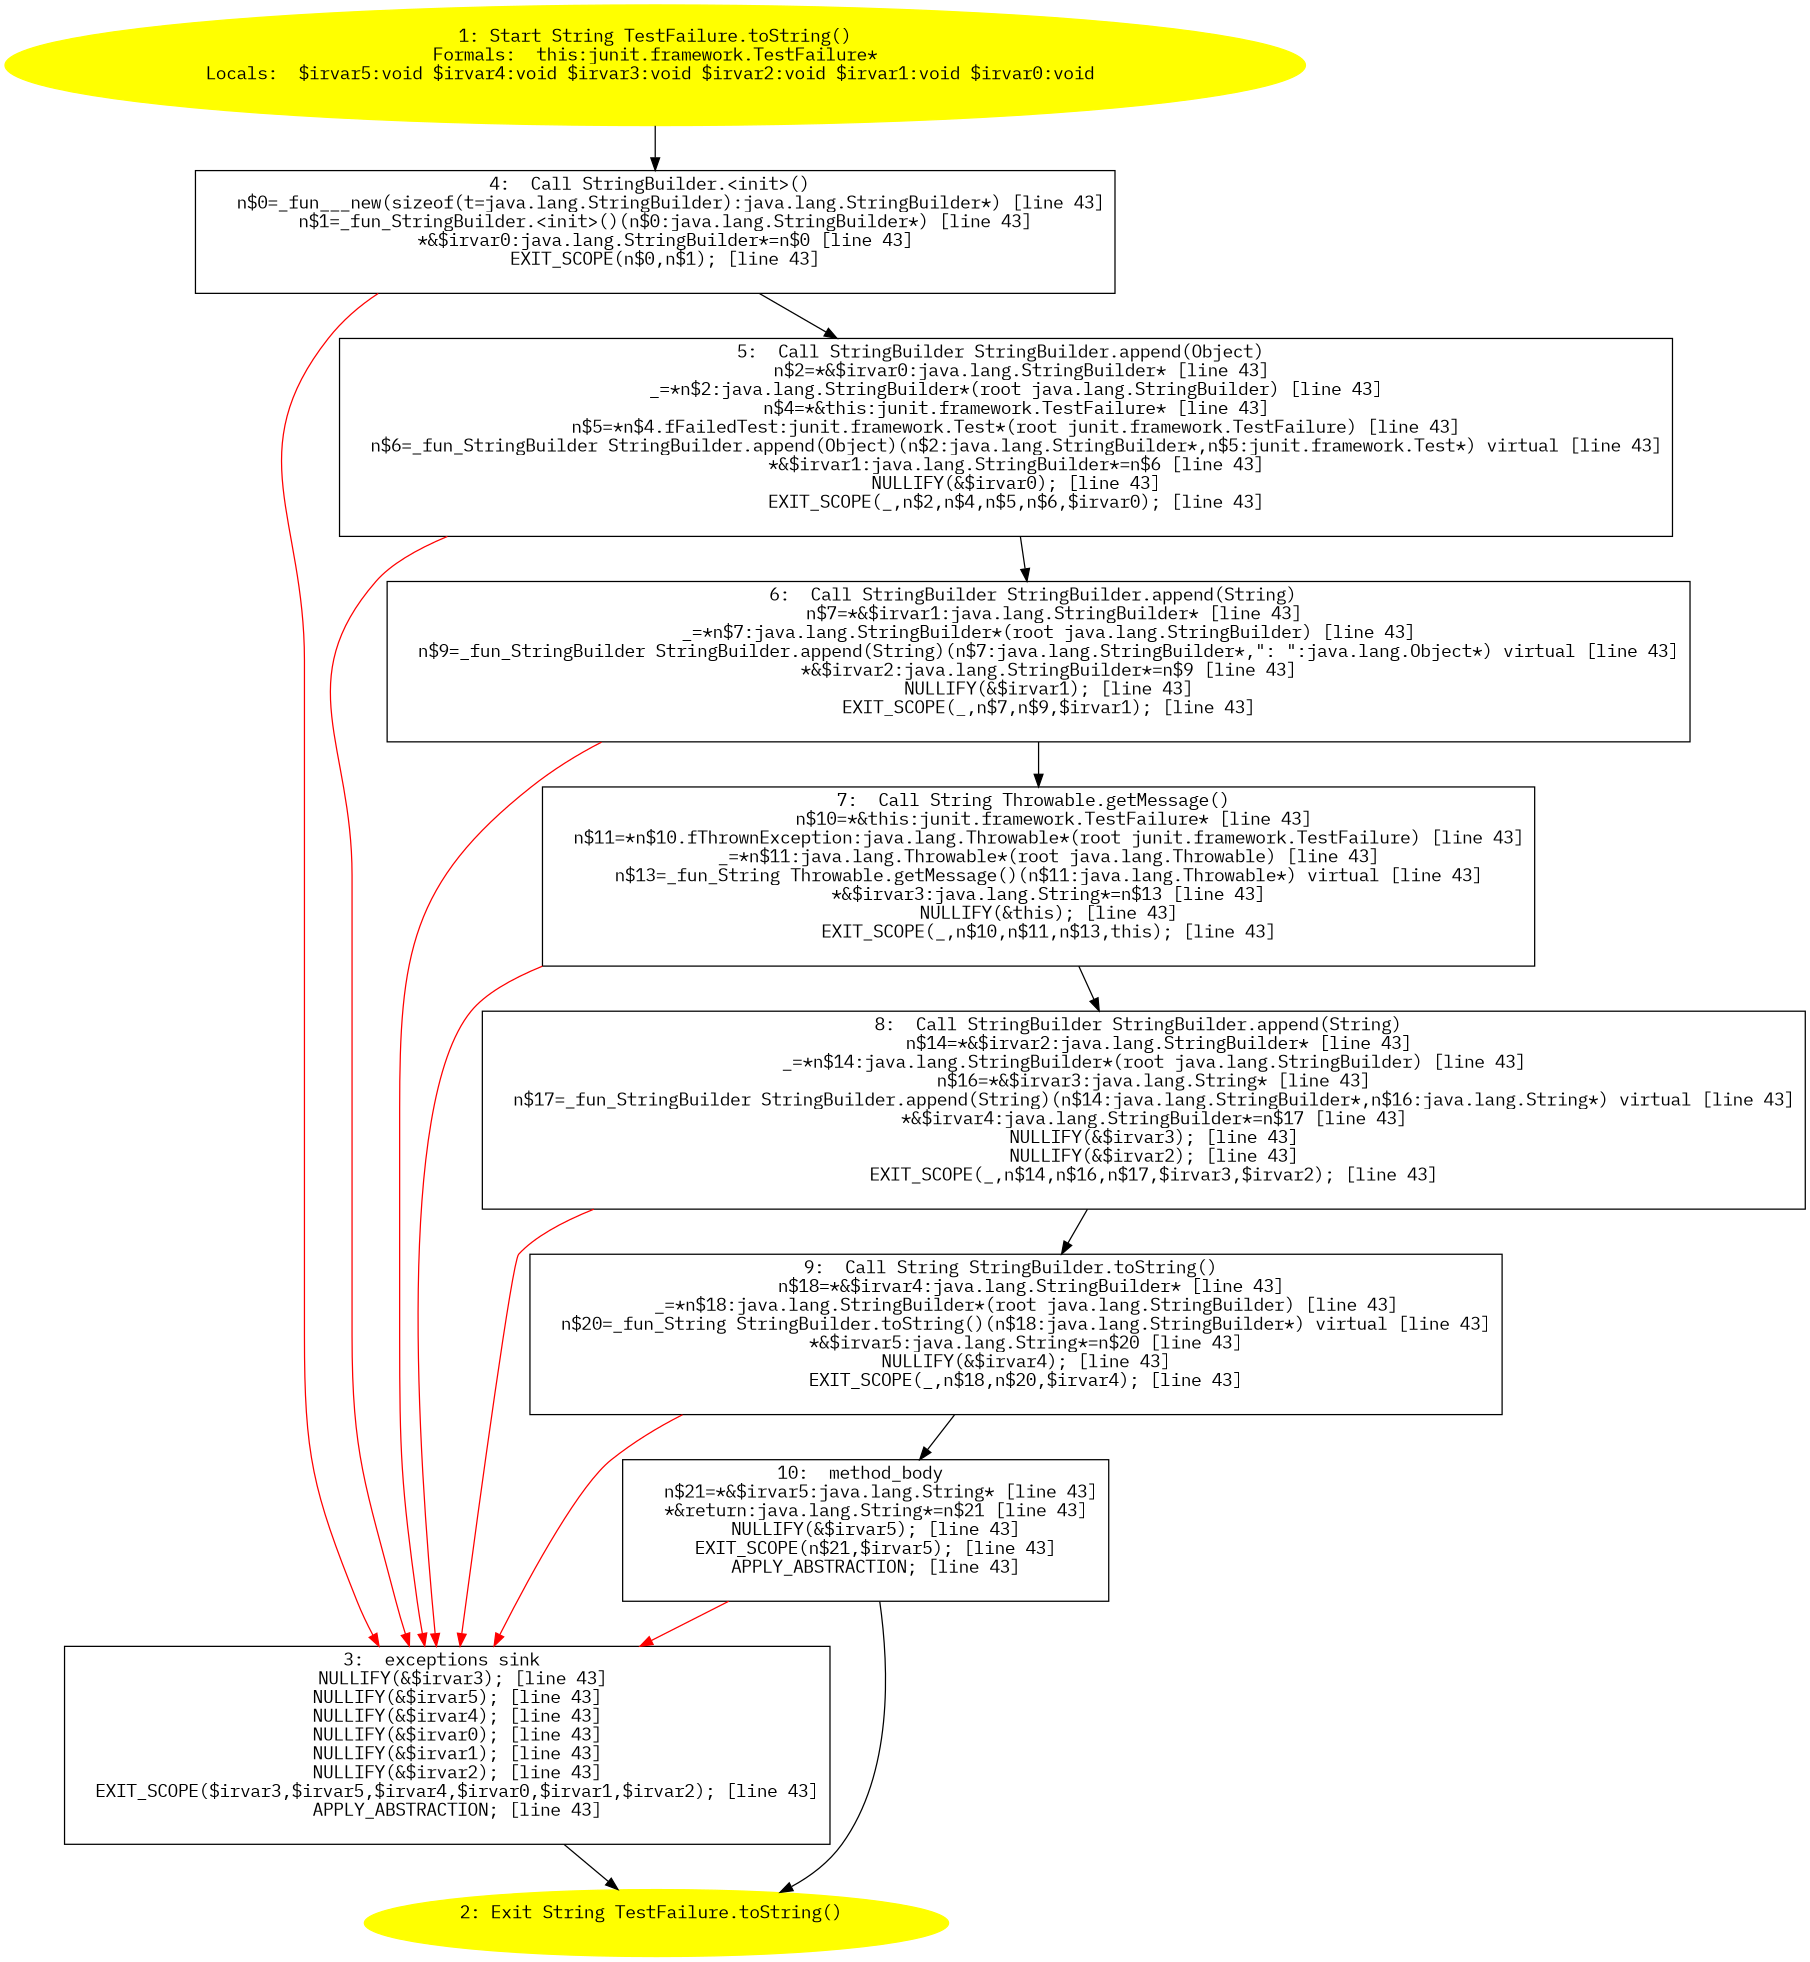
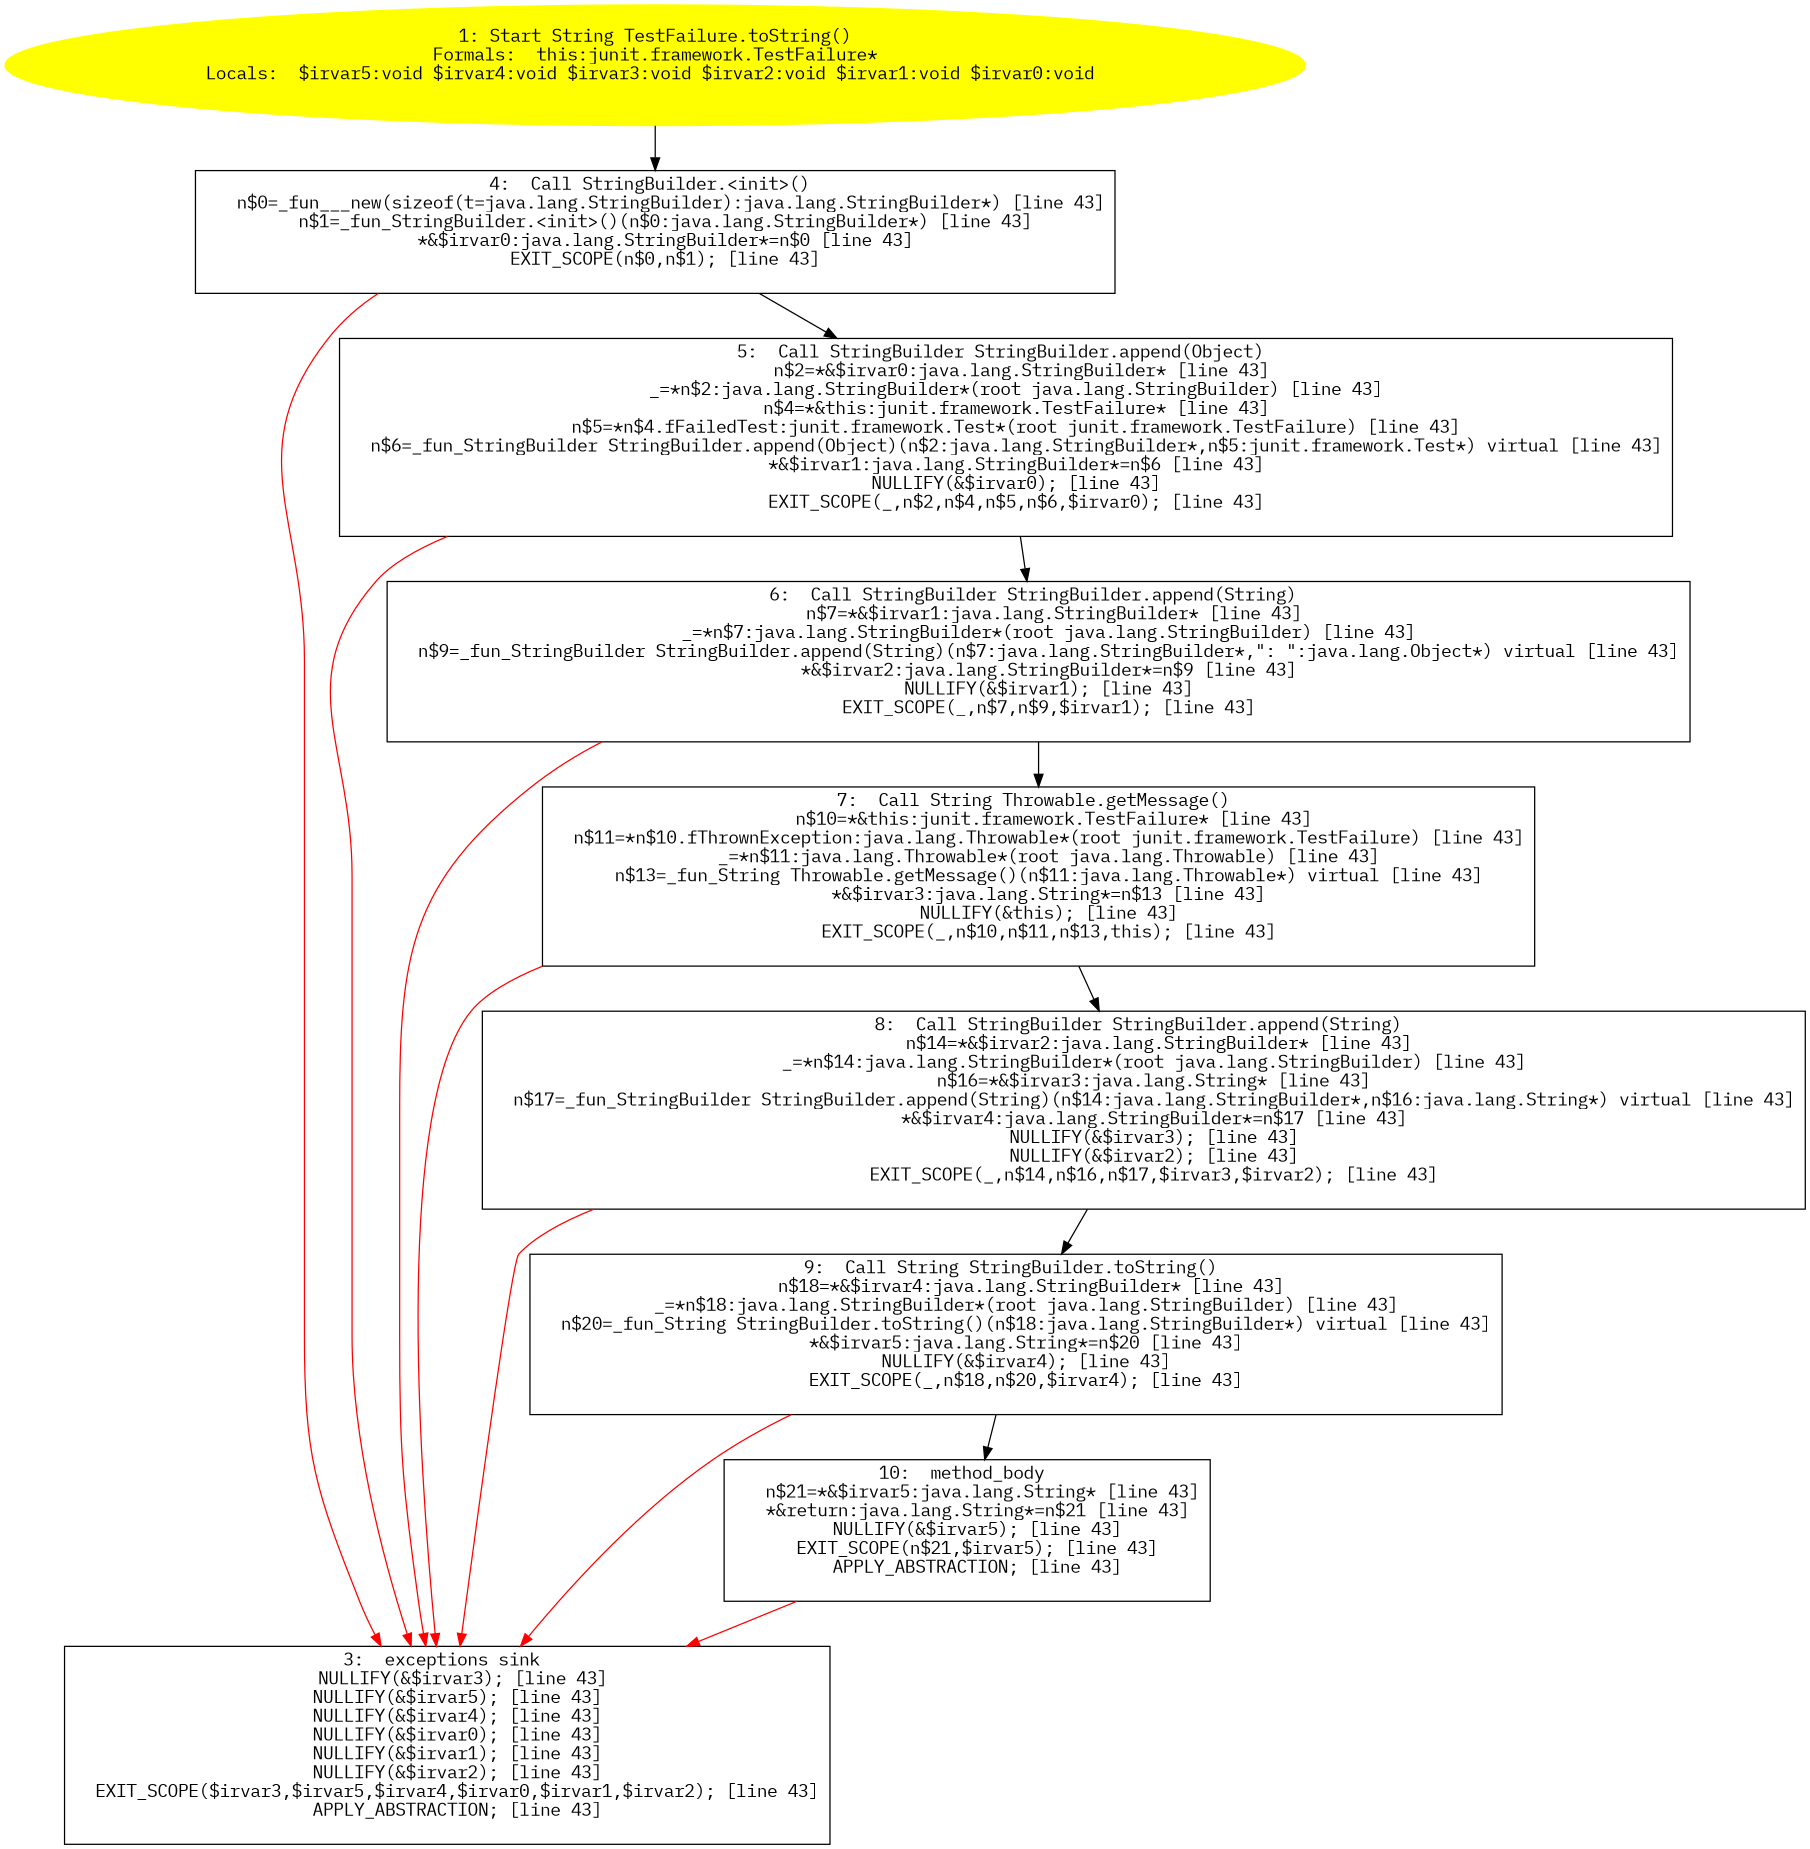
node "2: Exit String TestFailure.toString()": removed
